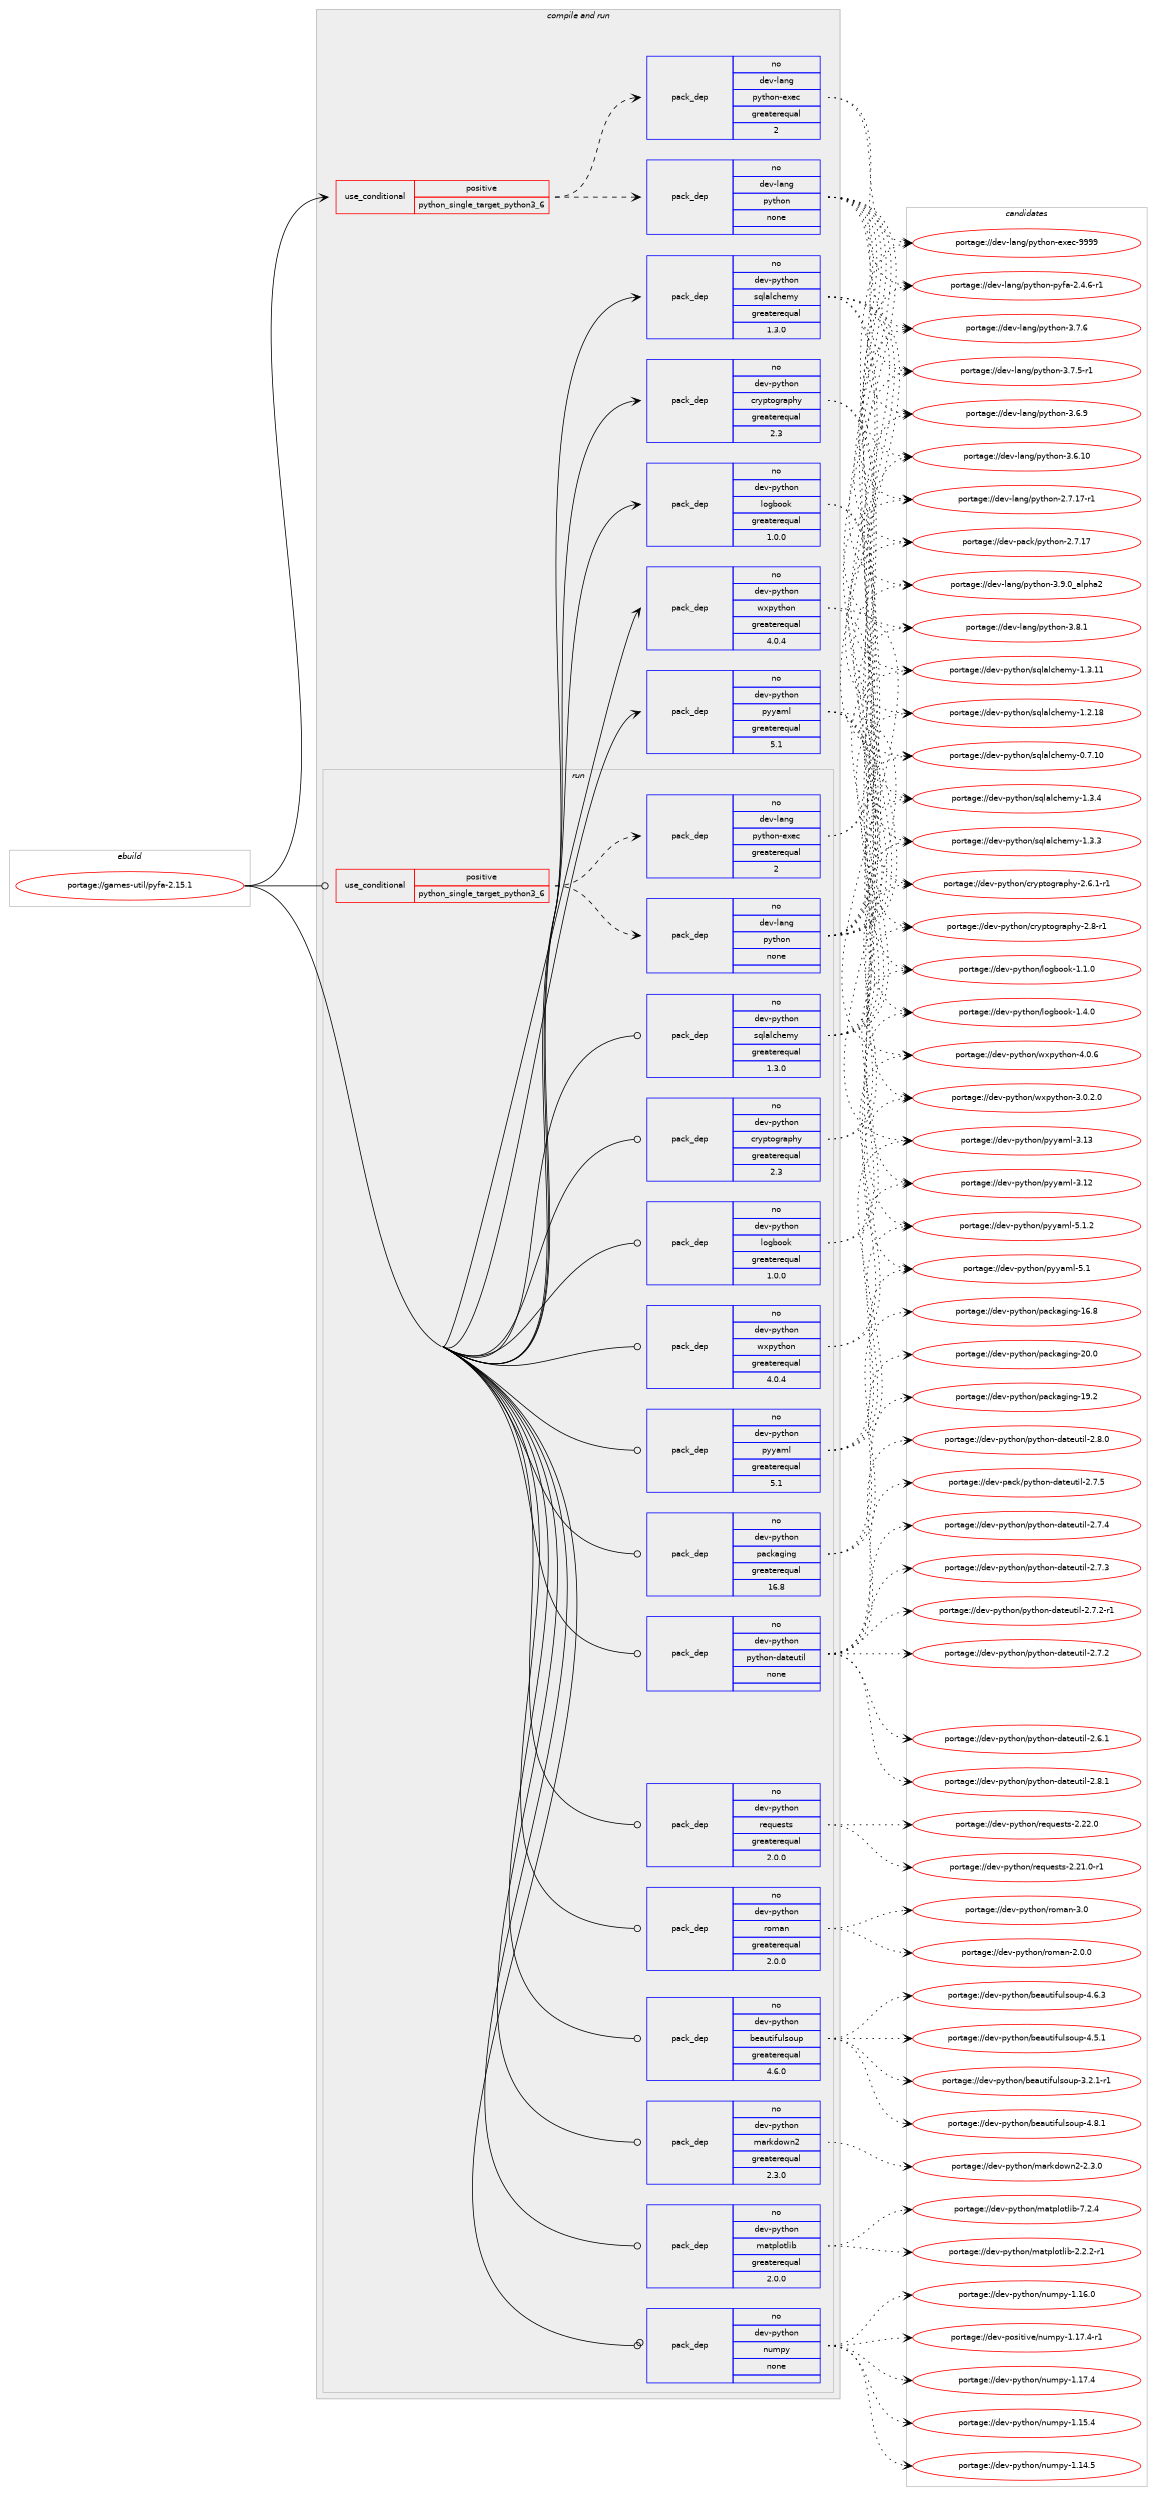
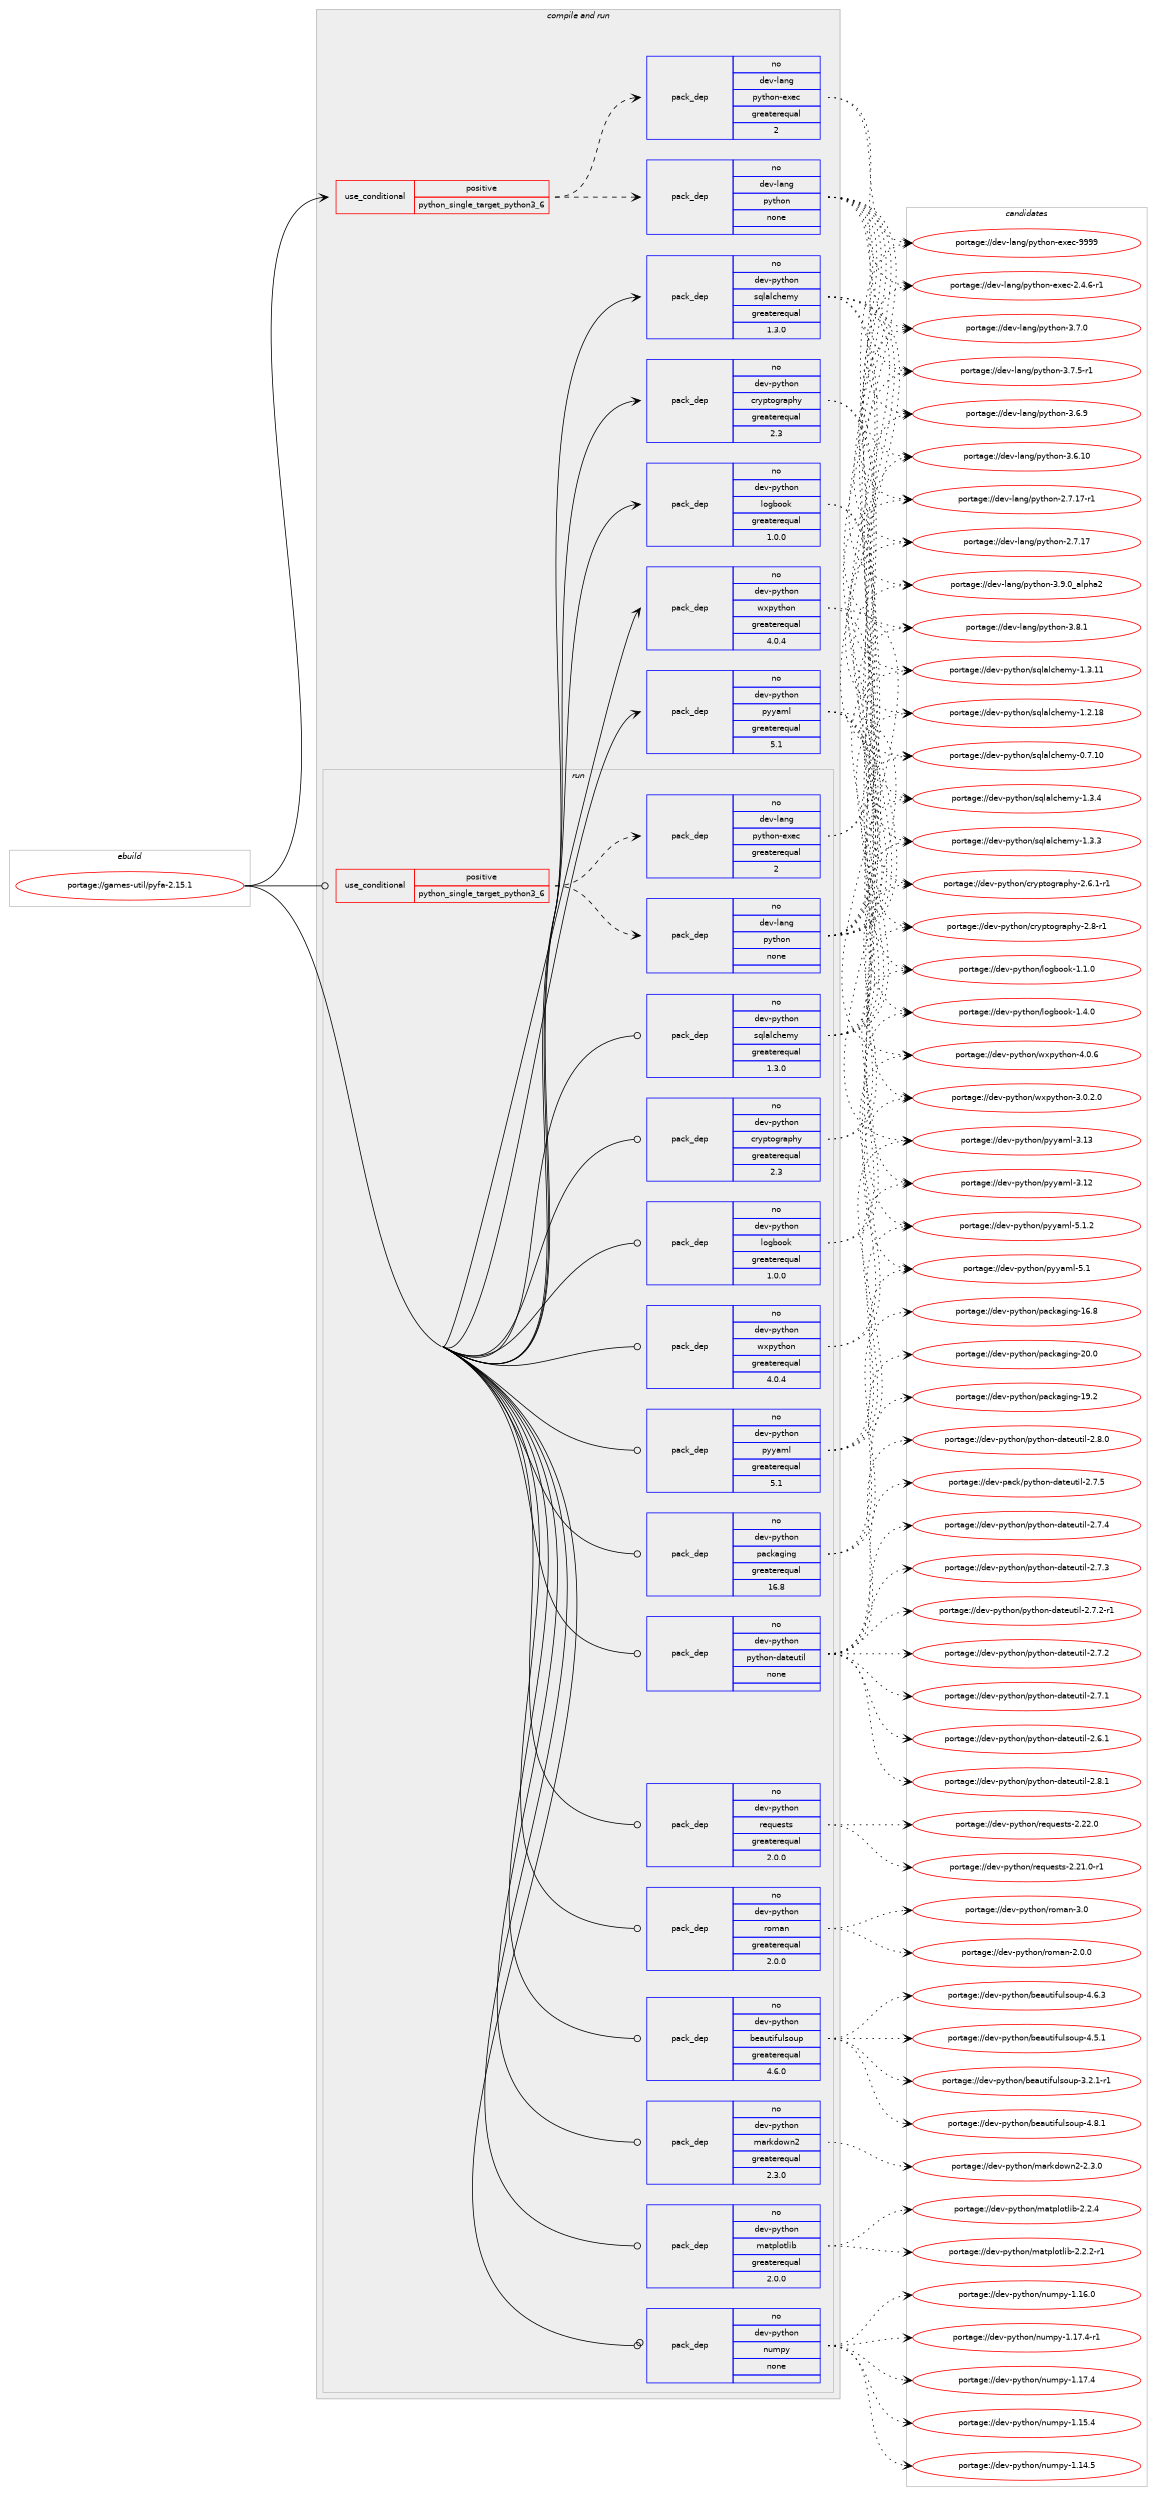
node "portage://dev-lang/python-pyfa-2.4.6-r1": label "portage://dev-lang/python-pyfa-2.4.6-r1" -> "portage://dev-lang/python-exec-2.4.6-r1"
node "portage://dev-lang/python-3.7.6": label "portage://dev-lang/python-3.7.6" -> "portage://dev-lang/python-3.7.0"
node "portage://dev-pack/python-2.7.17": label "portage://dev-pack/python-2.7.17" -> "portage://dev-lang/python-2.7.17"
node "portage://dev-python/python-dateutil-2.7.1": added
node "portage://dev-python/matplotlib-7.2.4": label "portage://dev-python/matplotlib-7.2.4" -> "portage://dev-python/matplotlib-2.2.4"
node "portage://dev-positive/numpy-1.17.4-r1": label "portage://dev-positive/numpy-1.17.4-r1" -> "portage://dev-python/numpy-1.17.4-r1"
